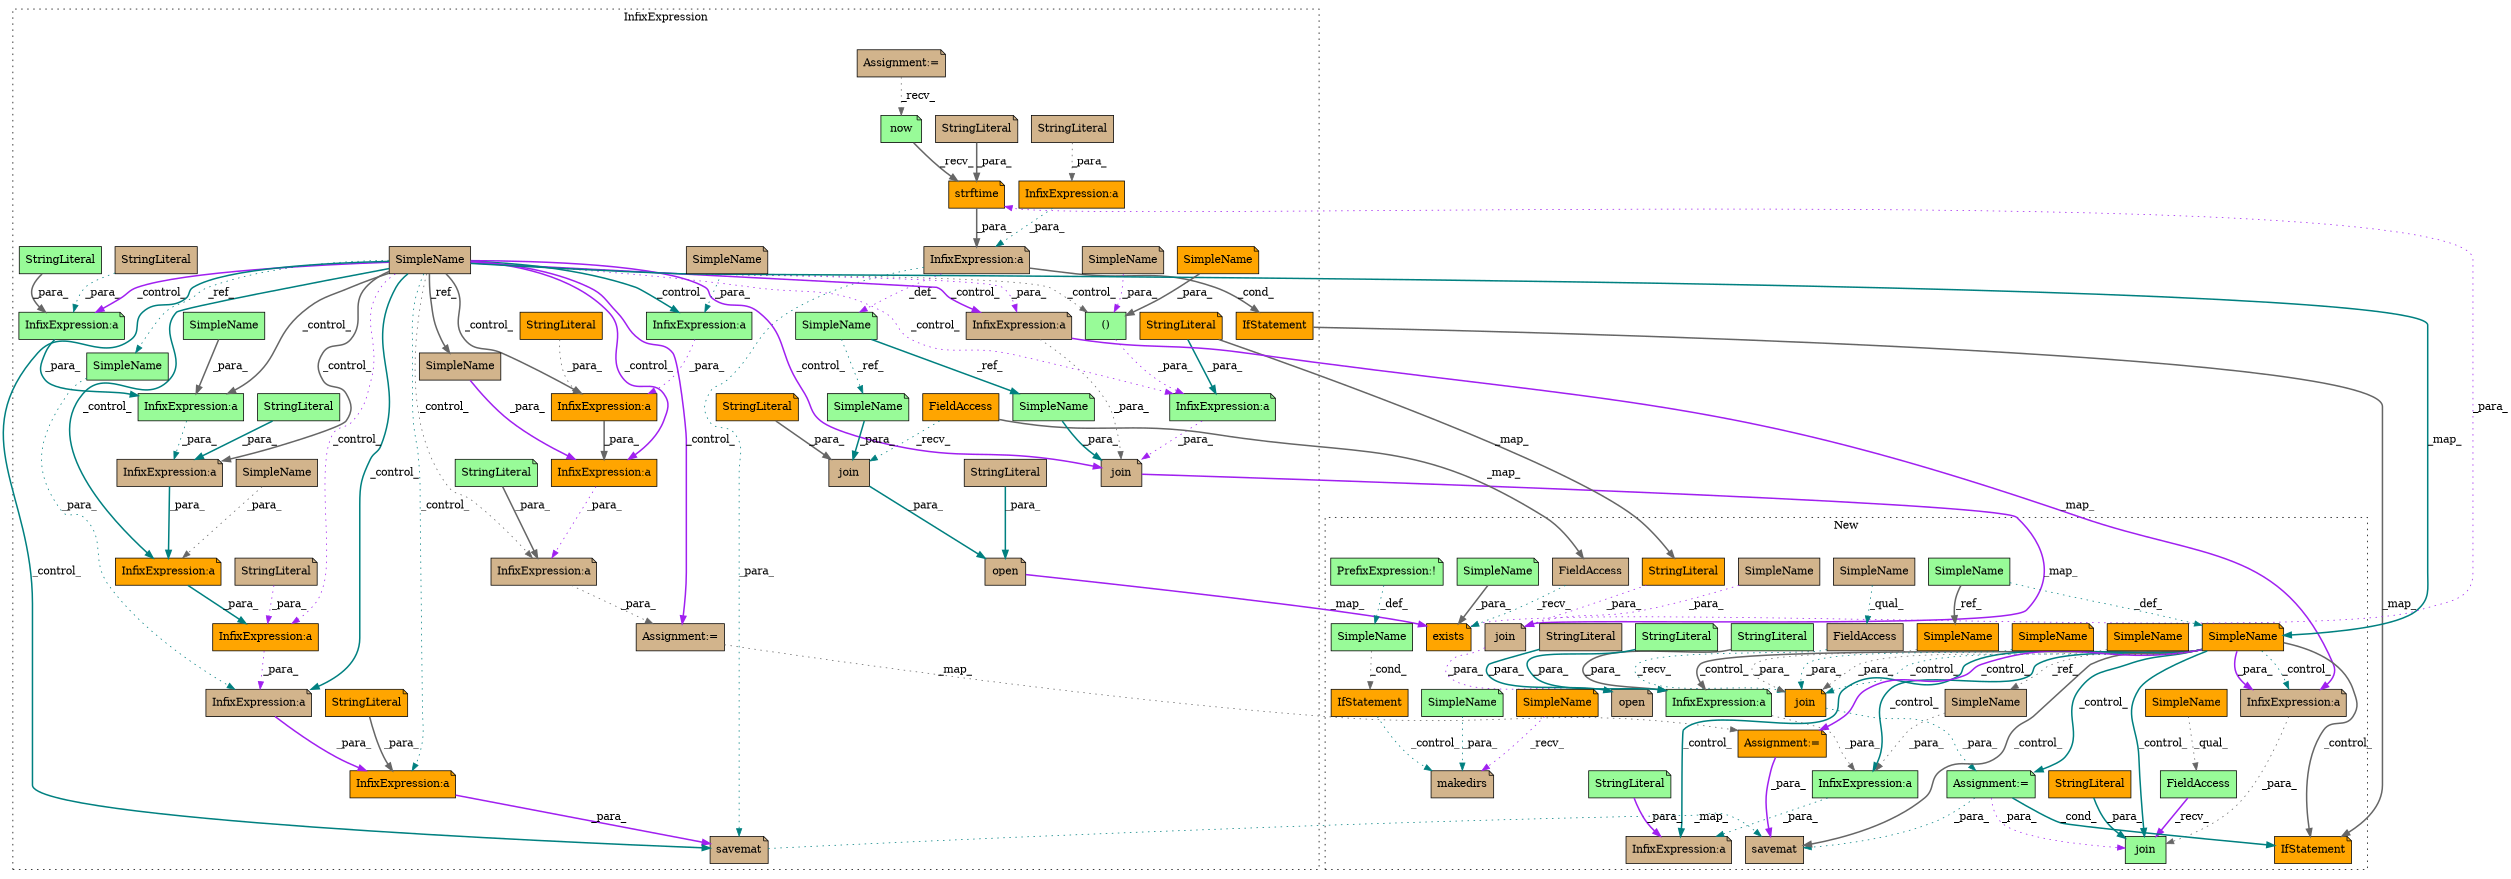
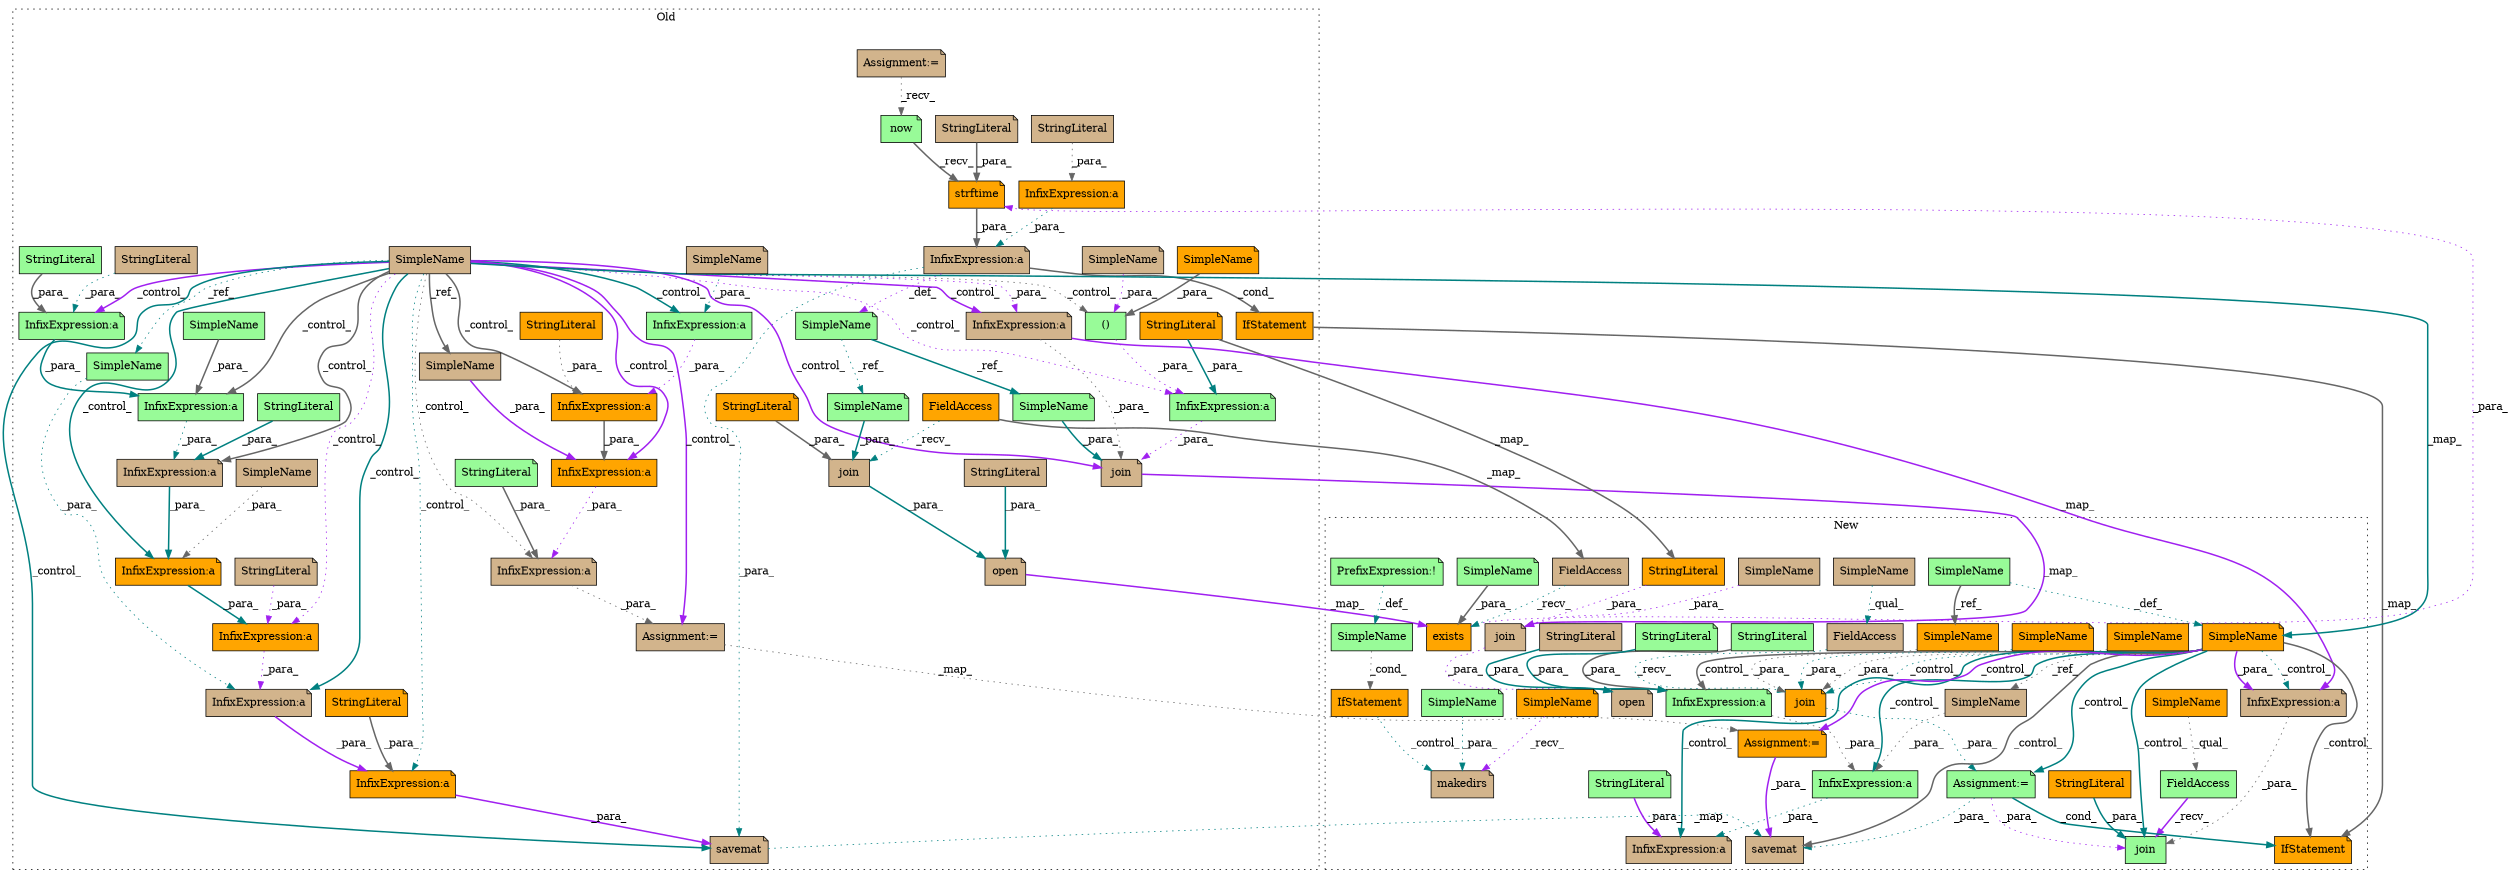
cluster "InfixExpression": label "InfixExpression" -> "Old"
node "exists": shape note -> box
